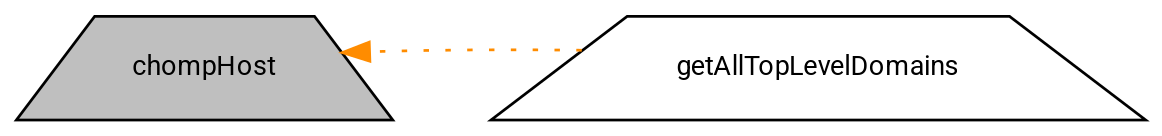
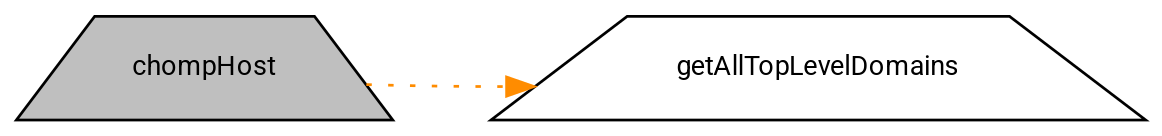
edge "getAllTopLevelDomains" -> "chompHost": reversed
